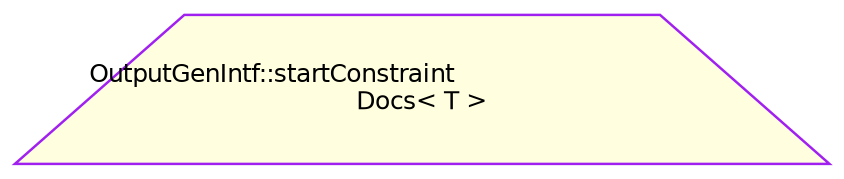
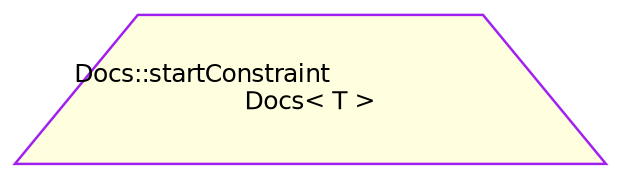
node "OutputGenIntf::startConstraint Docs< T >": label "OutputGenIntf::startConstraint Docs< T >" -> "Docs::startConstraint Docs< T >"
